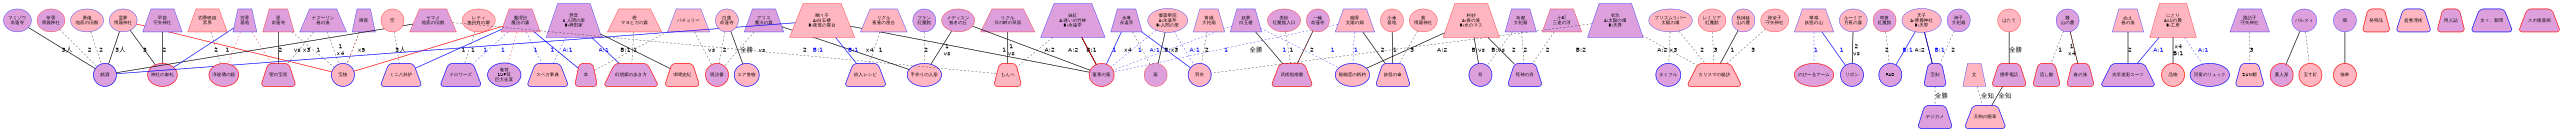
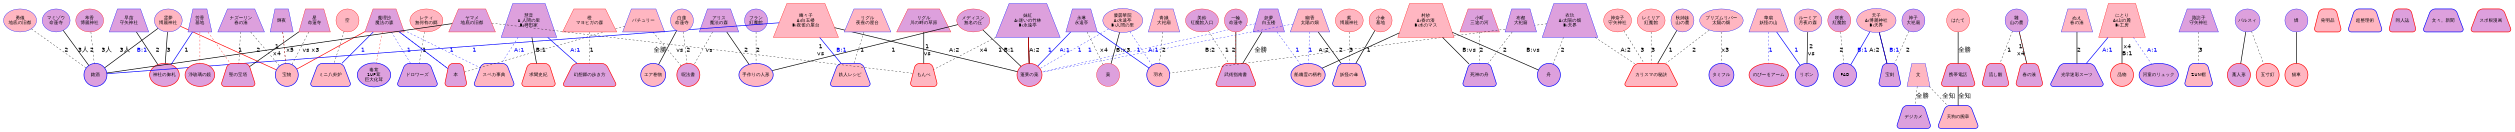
node "四季映姫 冥界": removed
edge "布都 大祀廟" -- "舟": now "衣玖 A:太陽の畑 B:天界" -- "舟"
edge "宝剣" -- "デジカメ": now "文" -- "デジカメ"
